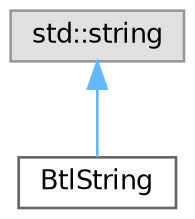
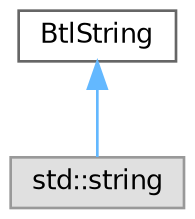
edge "BtlString" -> "std::string": reversed
